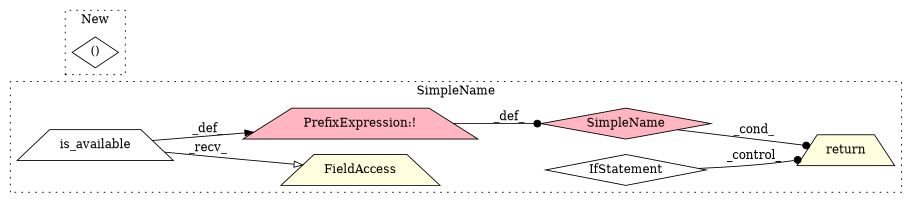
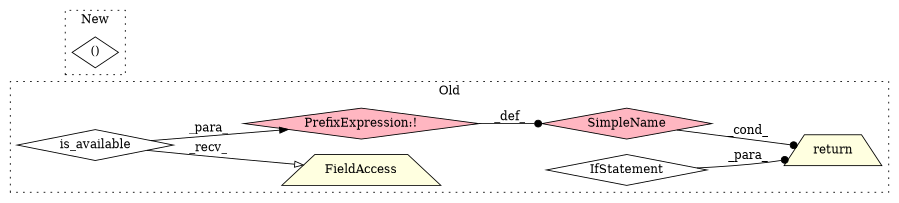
cluster "SimpleName": label "SimpleName" -> "Old"
node "PrefixExpression:!": shape trapezium -> diamond
edge "is_available" -> "PrefixExpression:!": label "_def_" -> "_para_"
node "is_available": shape trapezium -> diamond
edge "IfStatement" -> "return": label "_control_" -> "_para_"
